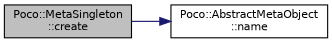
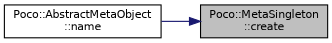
edge "Poco::MetaSingleton ::create" -> "Poco::AbstractMetaObject ::name": reversed
